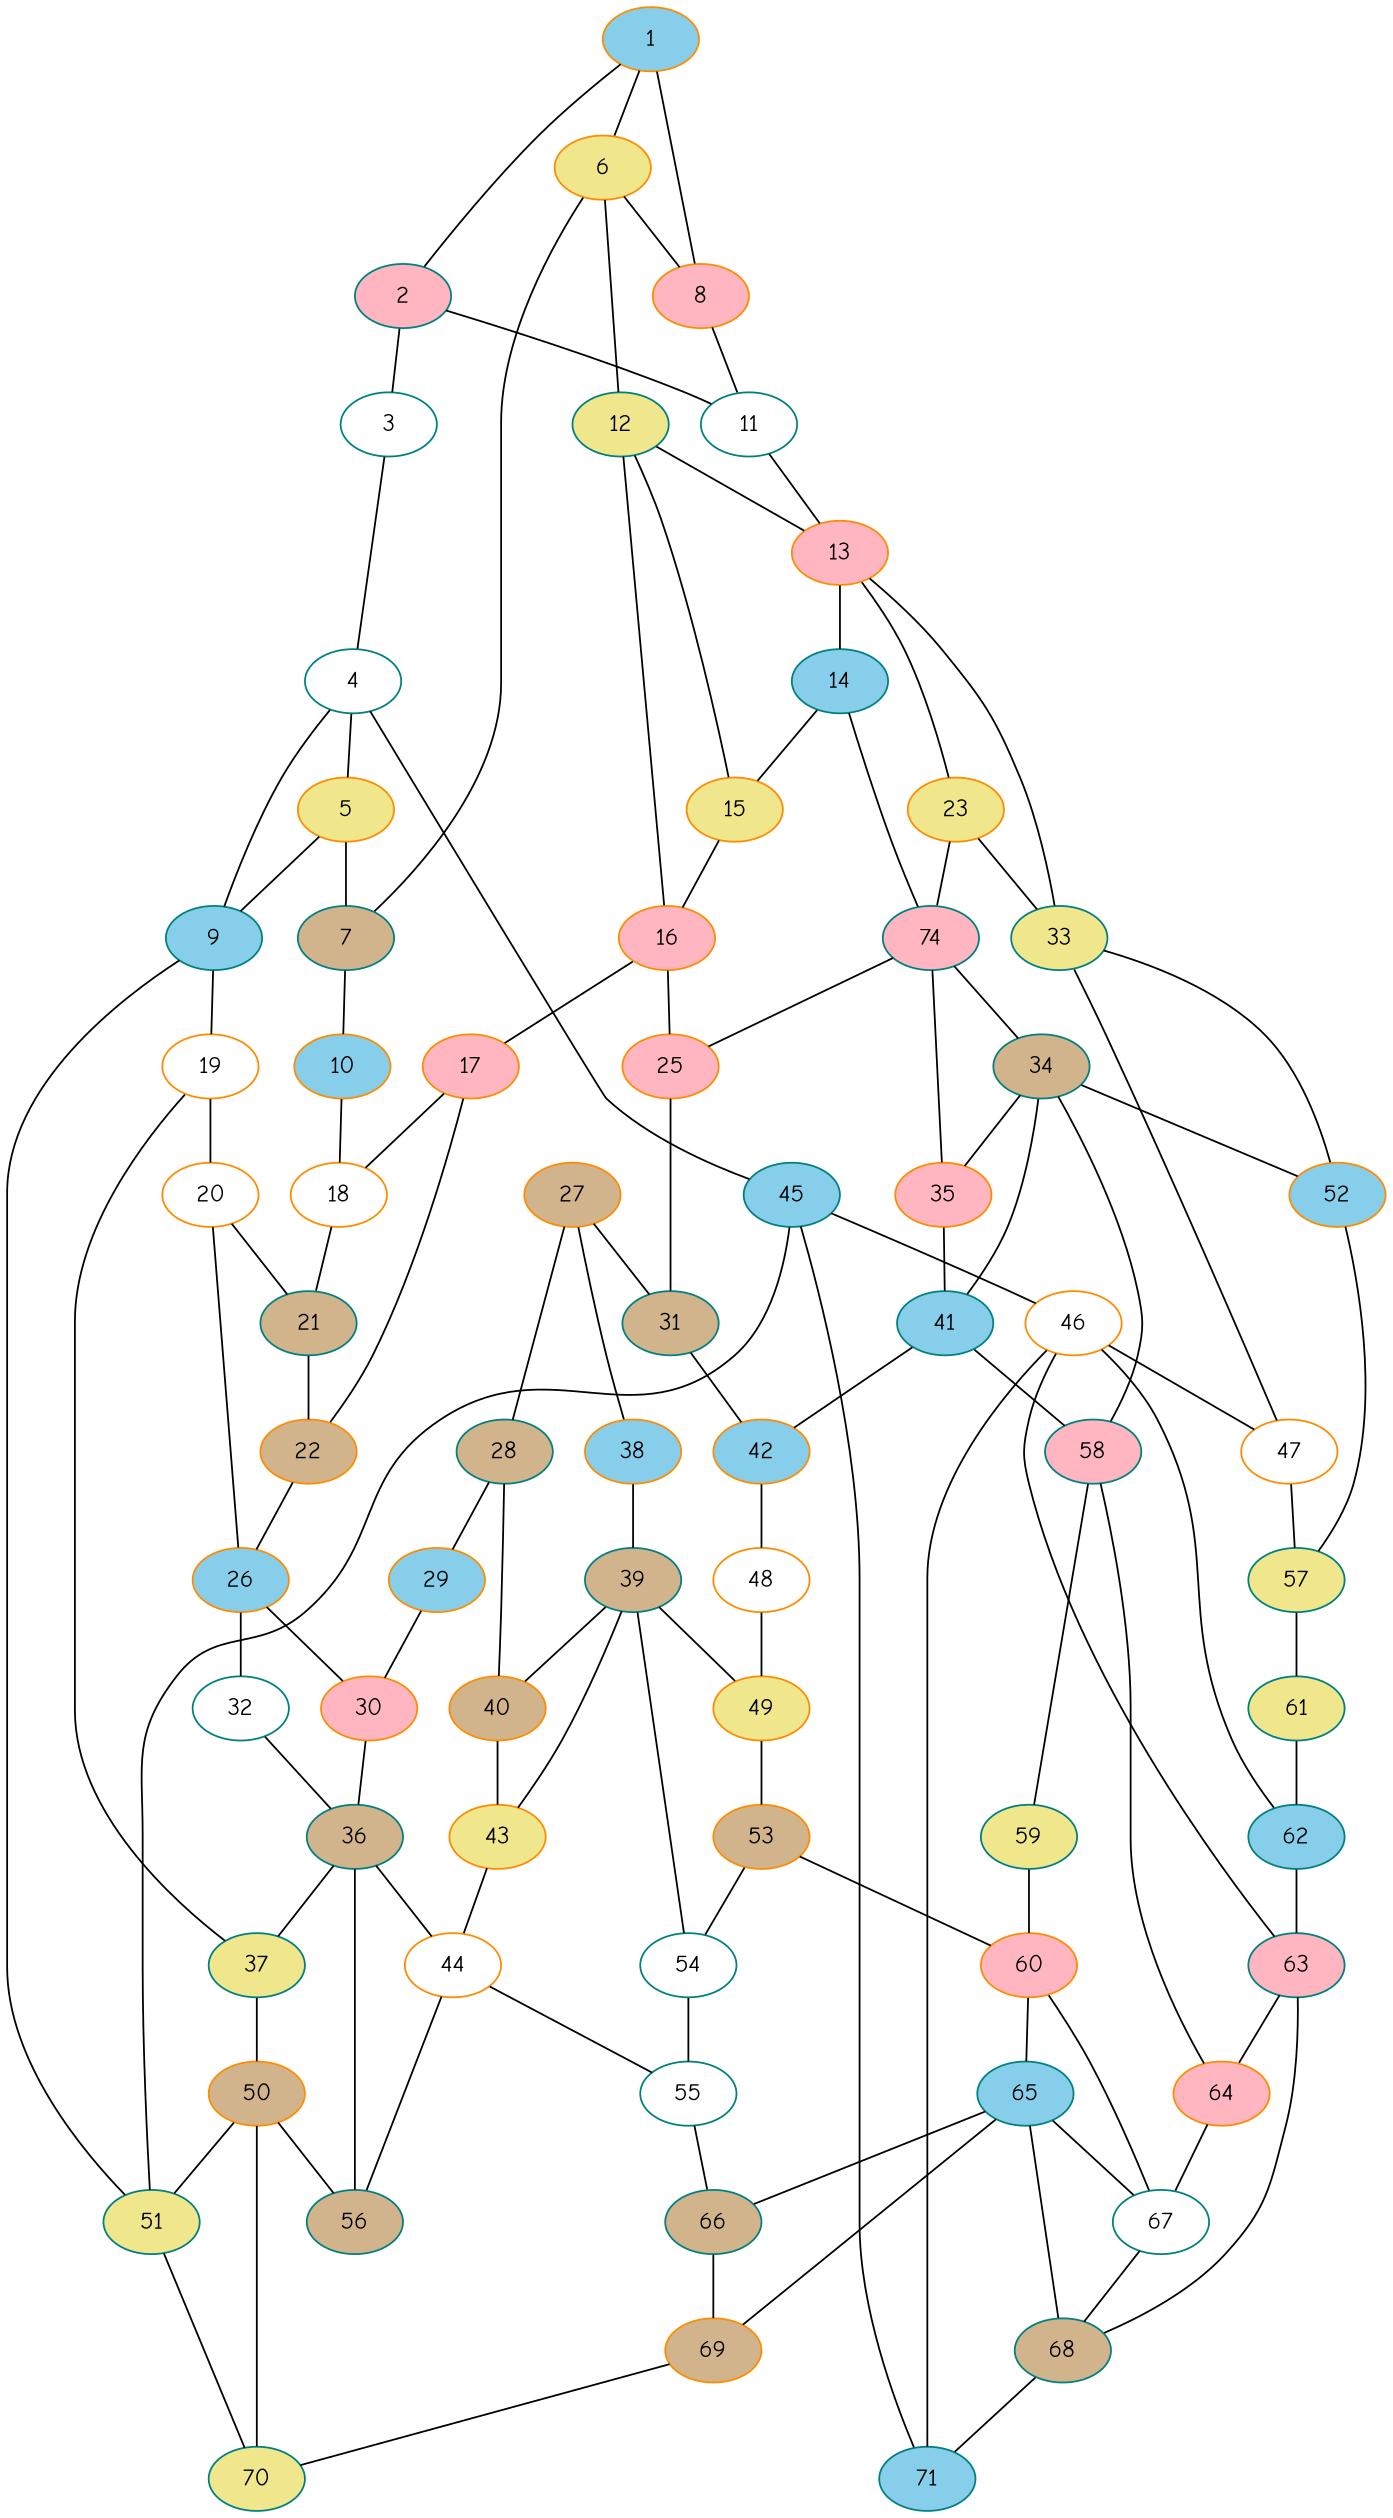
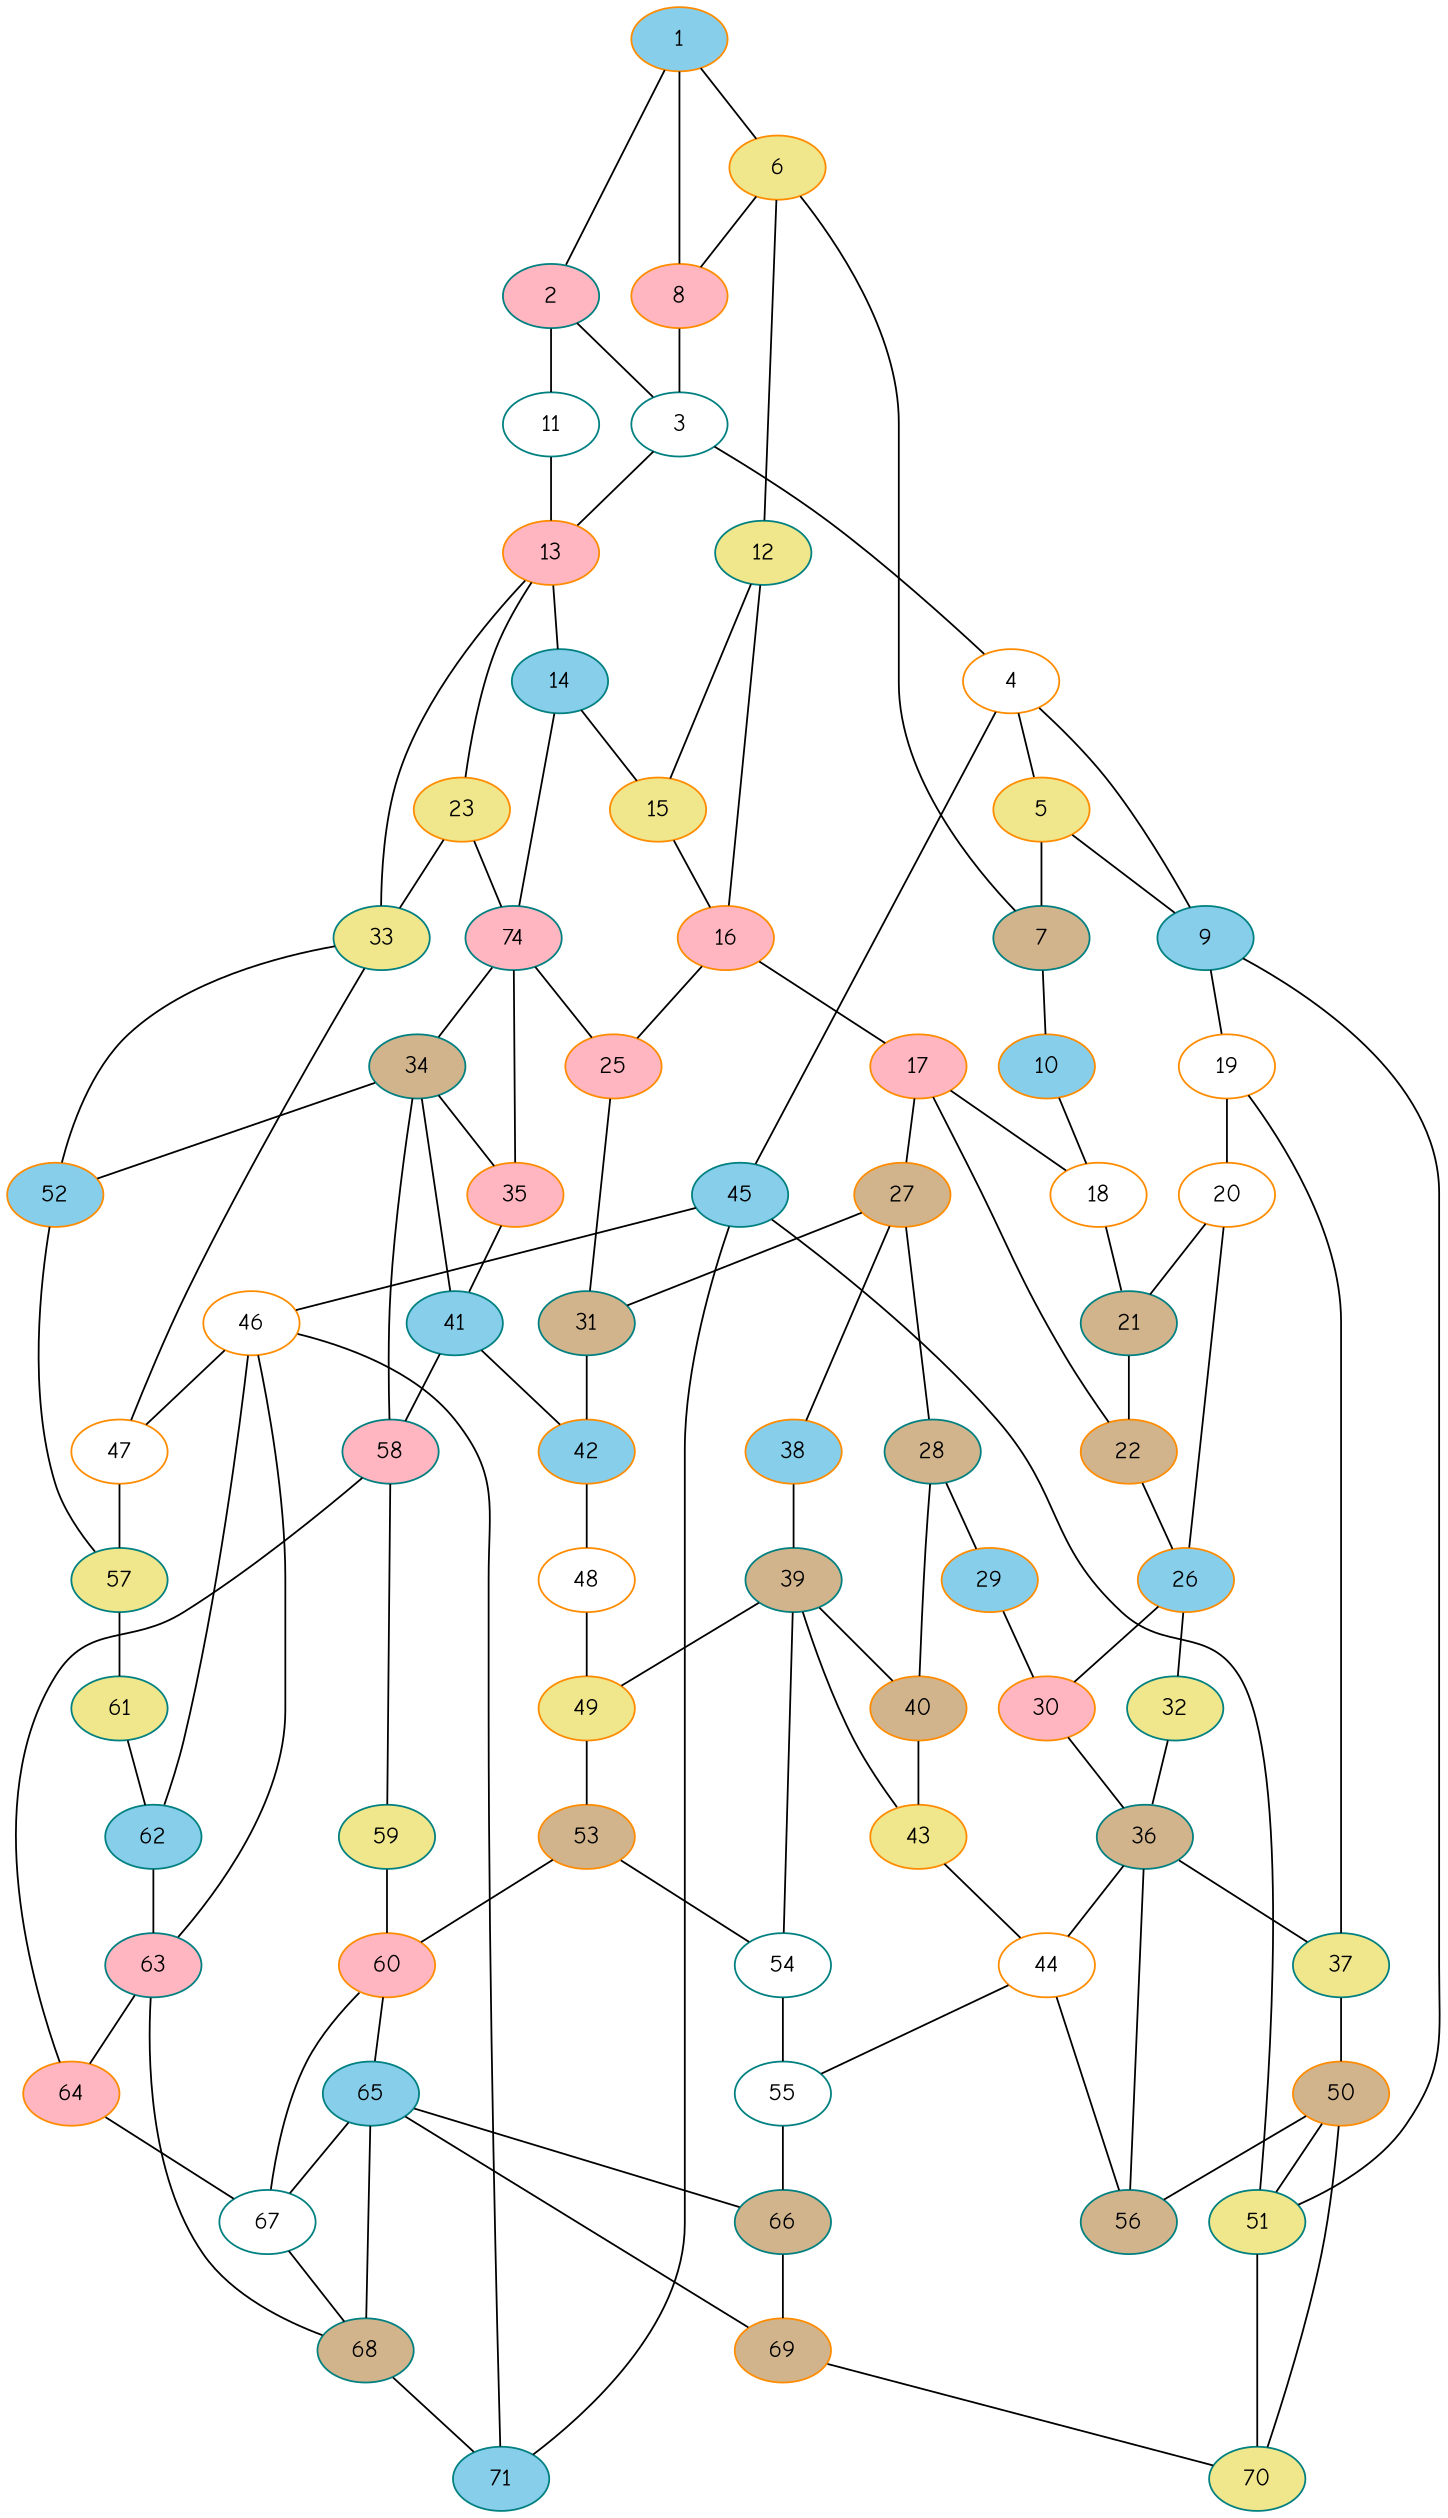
edge "8" -- "11": now "8" -- "3"
edge "12" -- "13": now "3" -- "13"
node "4": color teal -> darkorange
edge "17" -- "27": added
node "32": fillcolor white -> khaki
